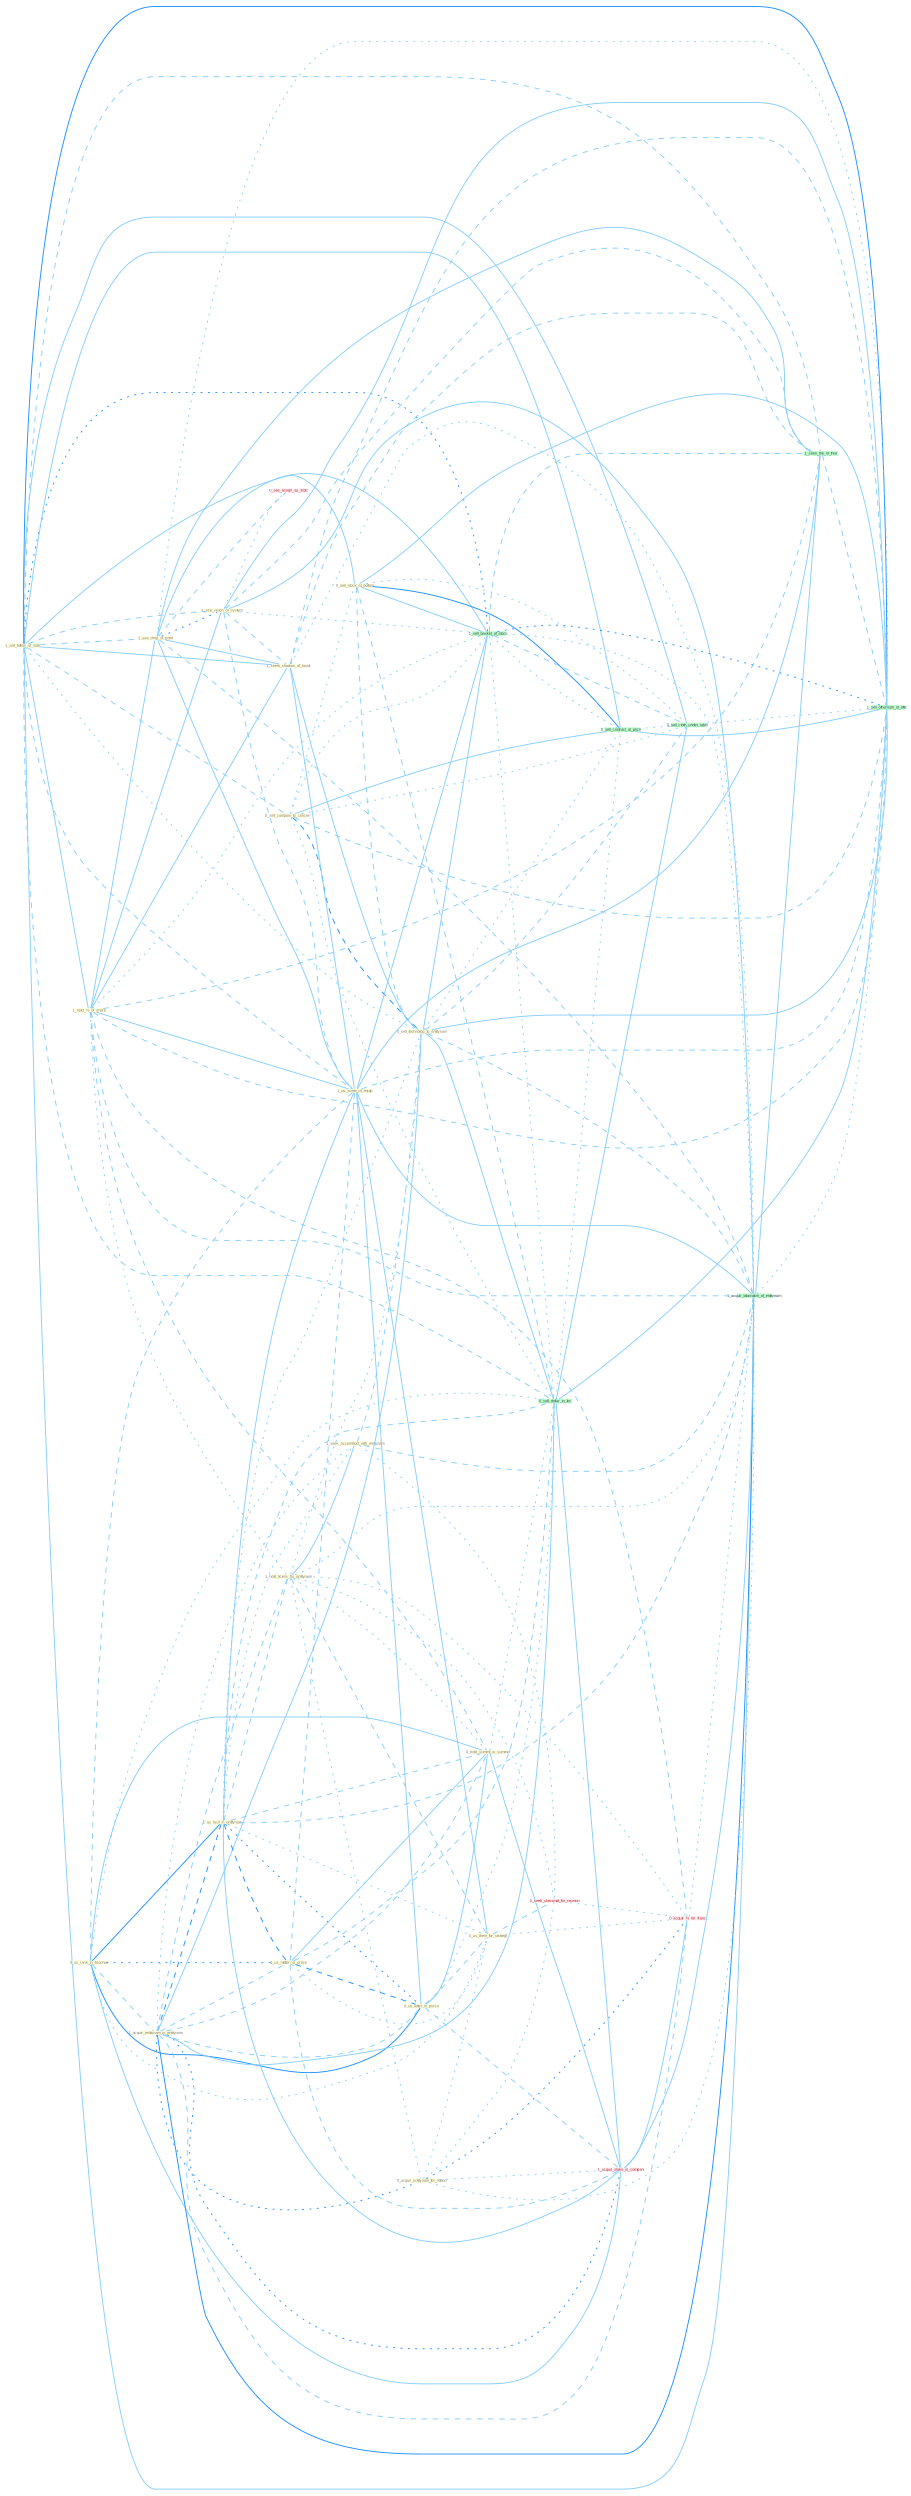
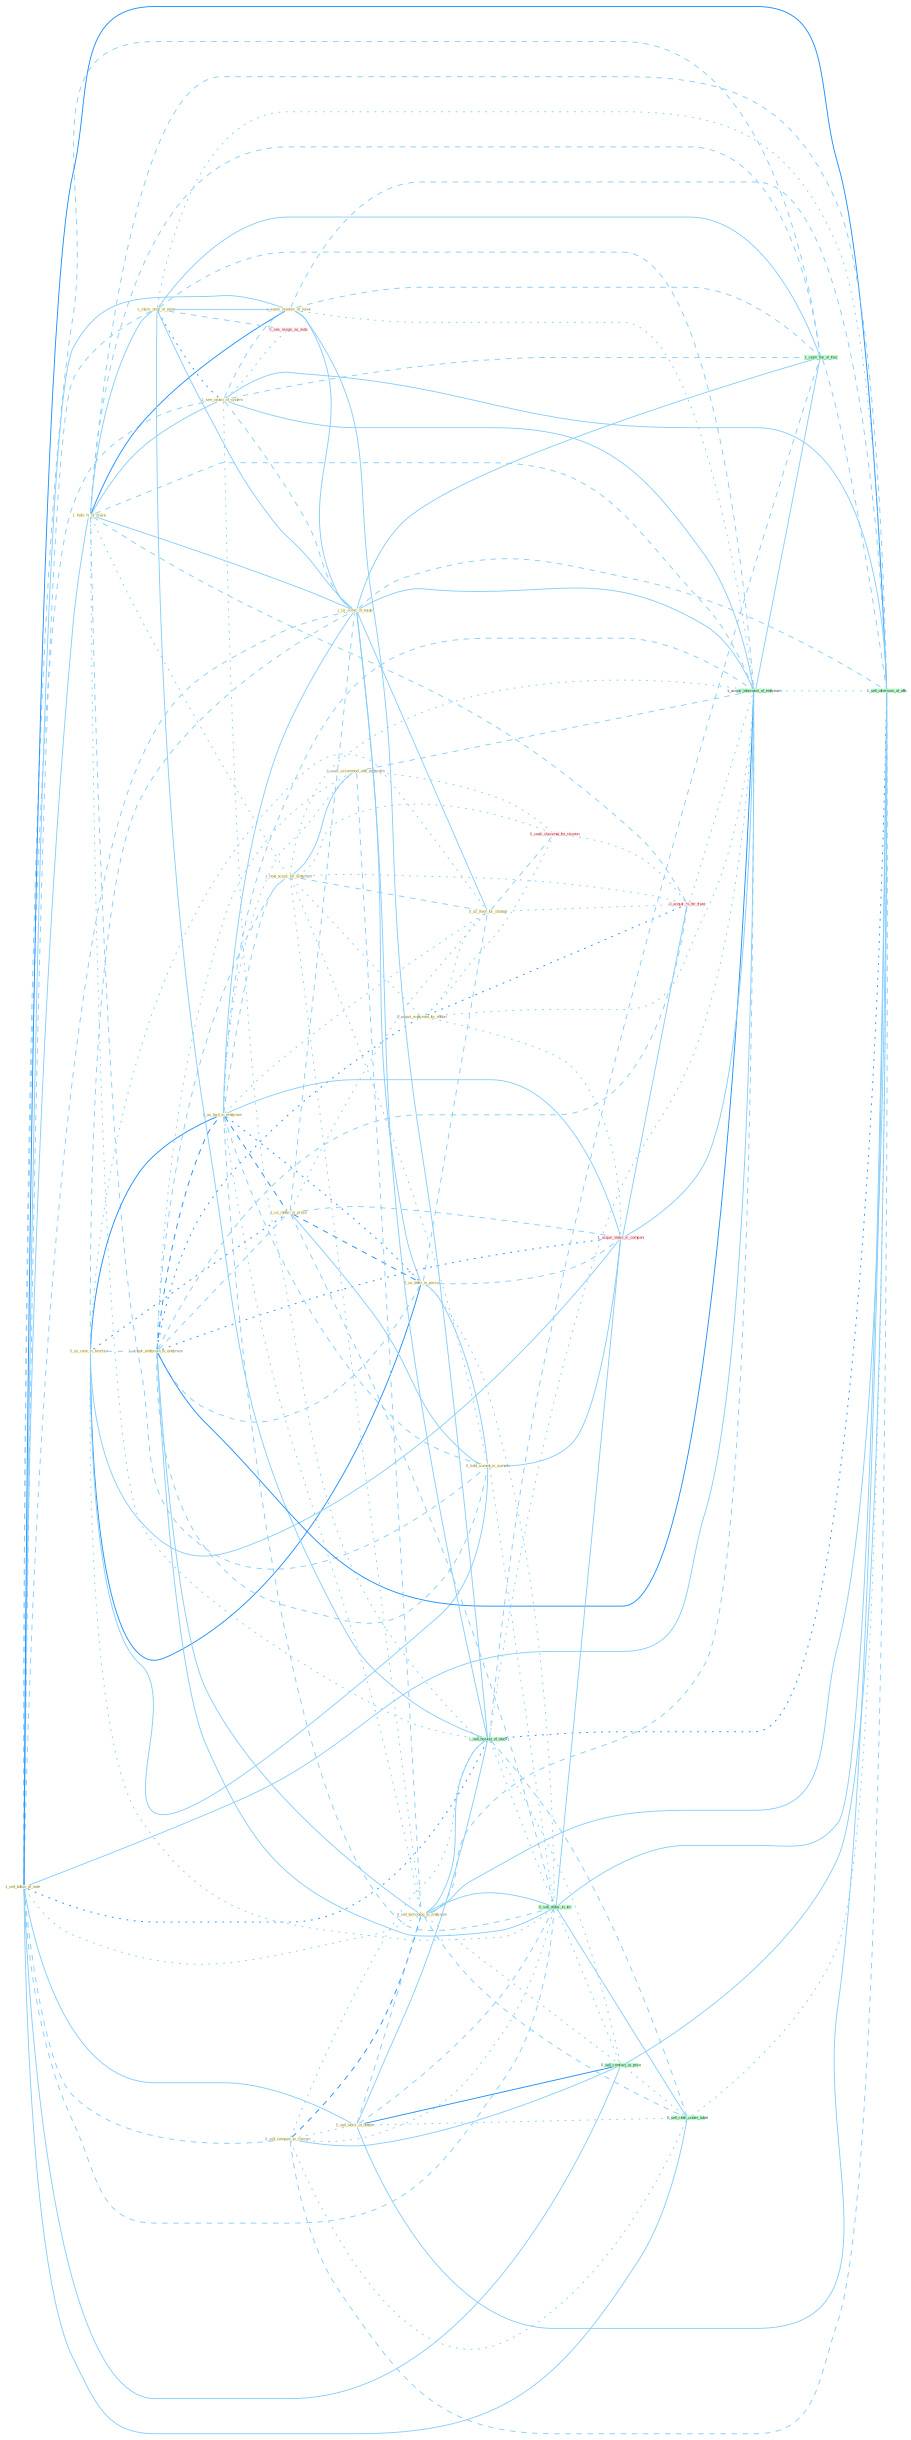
node "1_see_drop_of_point": label "1_see_drop_of_point" -> "1_stock_drop_of_point"
edge "1_seem_shadow_of_hawk" -- "1_hold_%_of_share": color #87cefa -> #1e90ff
edge "1_seem_shadow_of_hawk" -- "0_sell_technolog_to_entitynam": now "1_seem_shadow_of_hawk" -- "1_sell_basket_of_stock"
